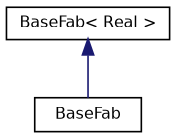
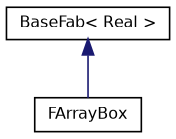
node "BaseFab": label "BaseFab" -> "FArrayBox"
